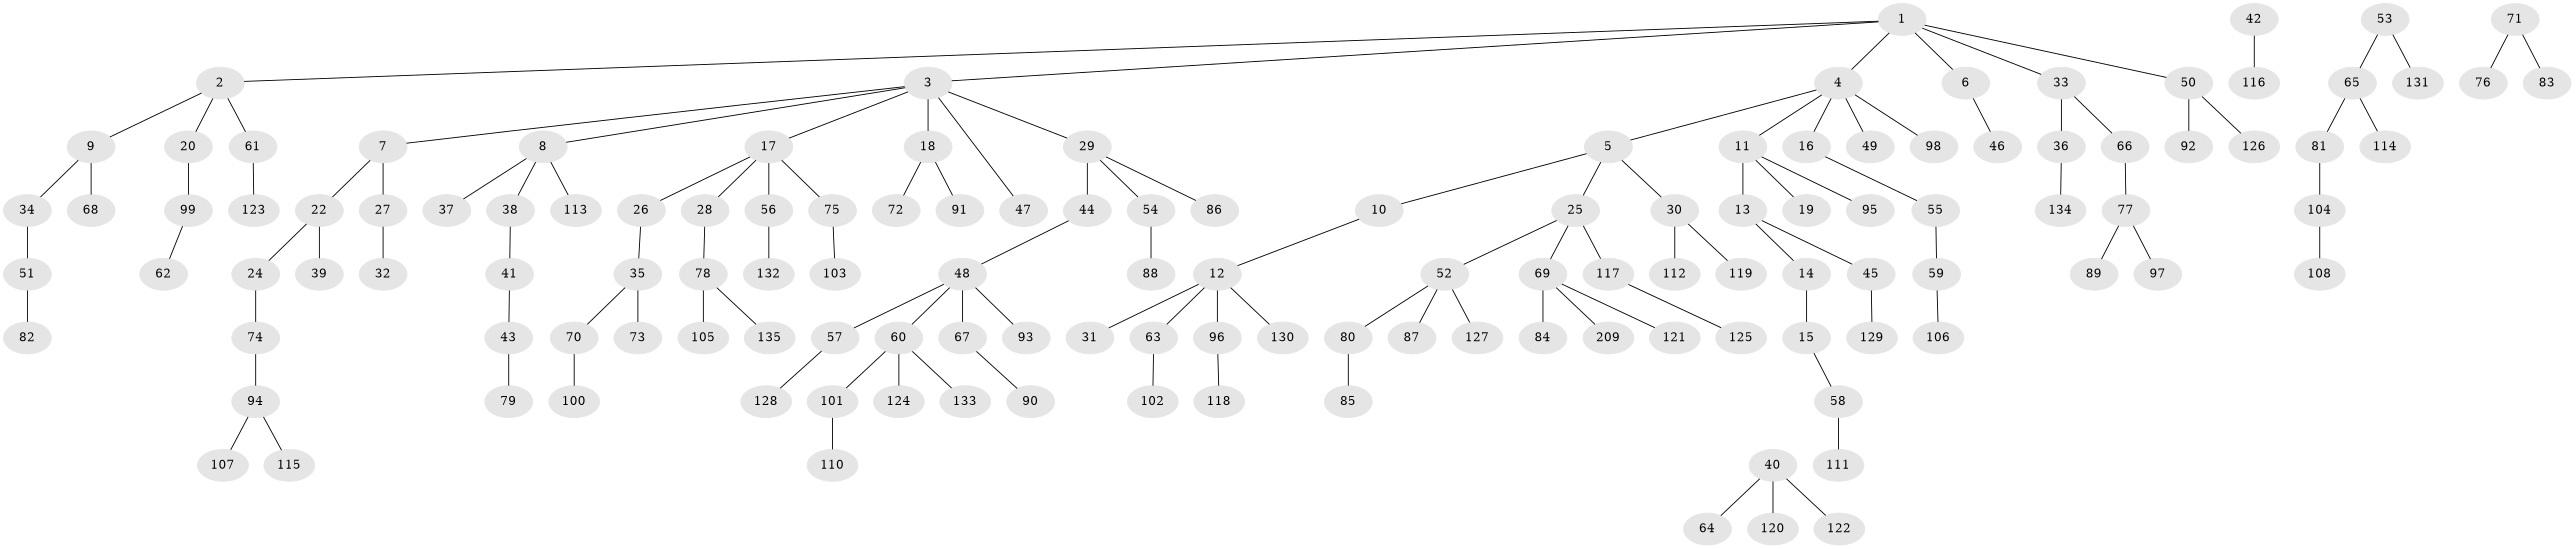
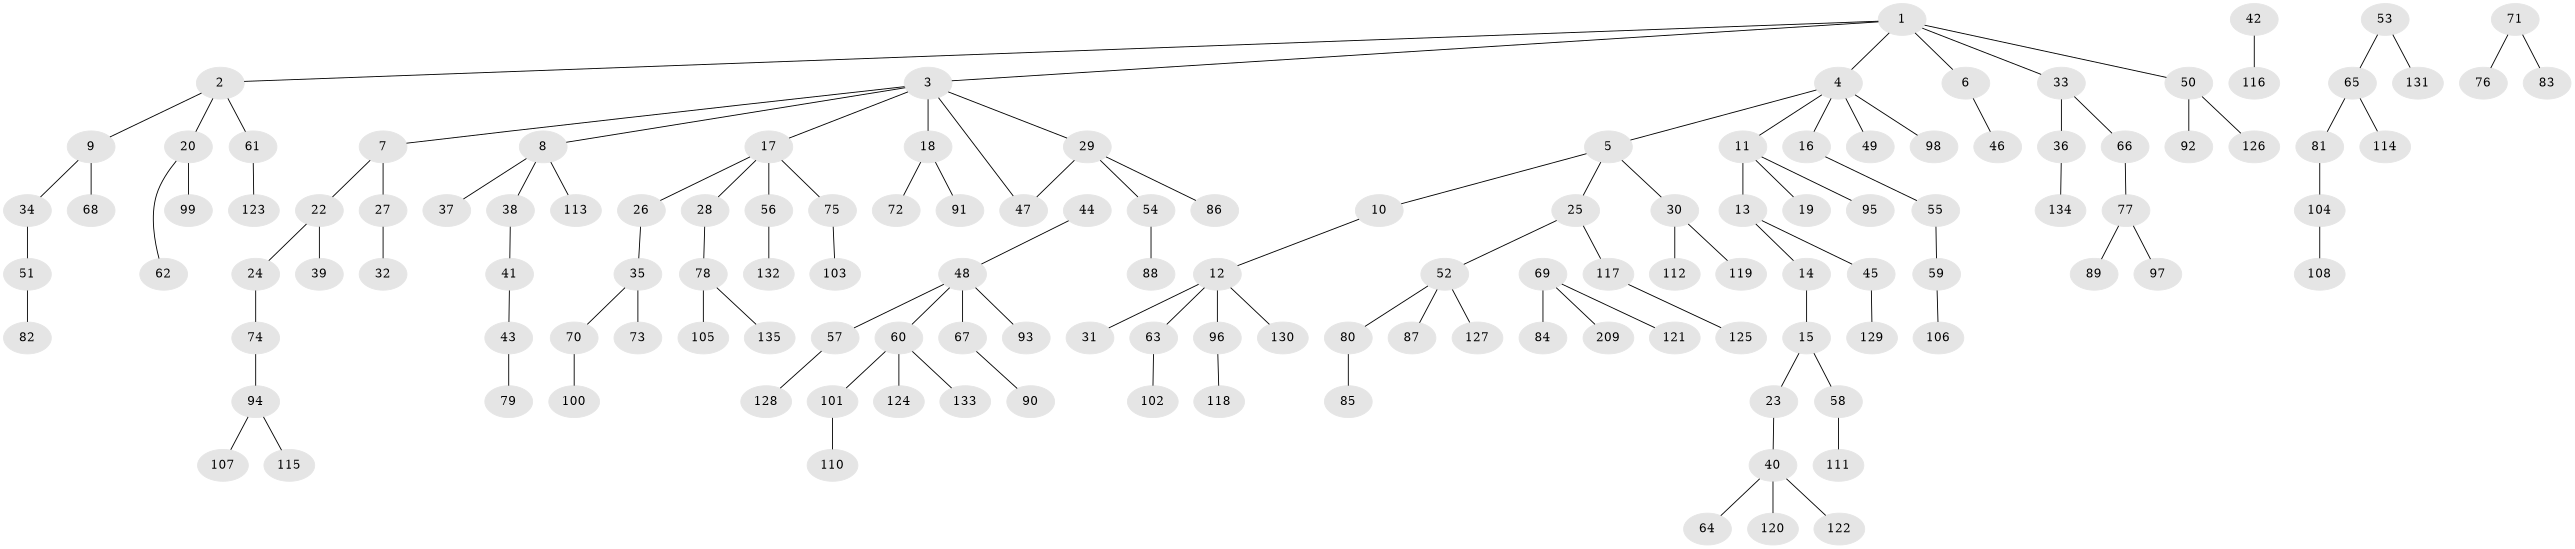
edge "29" -- "44": now "29" -- "47"
edge "99" -- "62": now "20" -- "62"
edge "25" -- "69": removed
node "23": added
